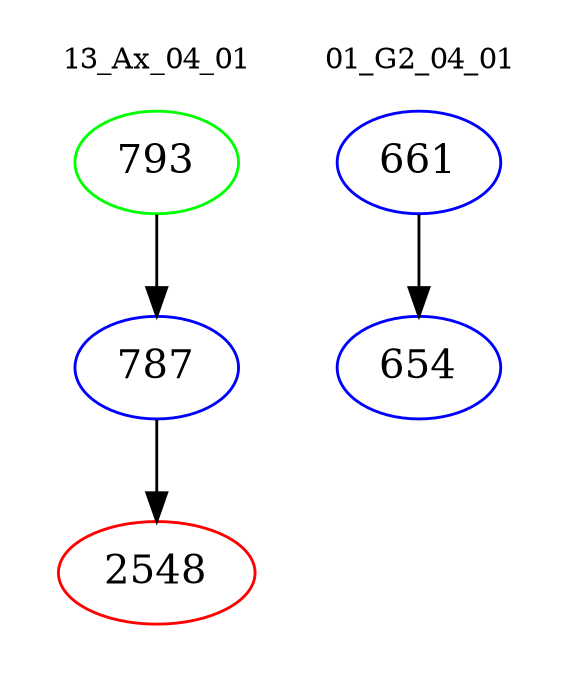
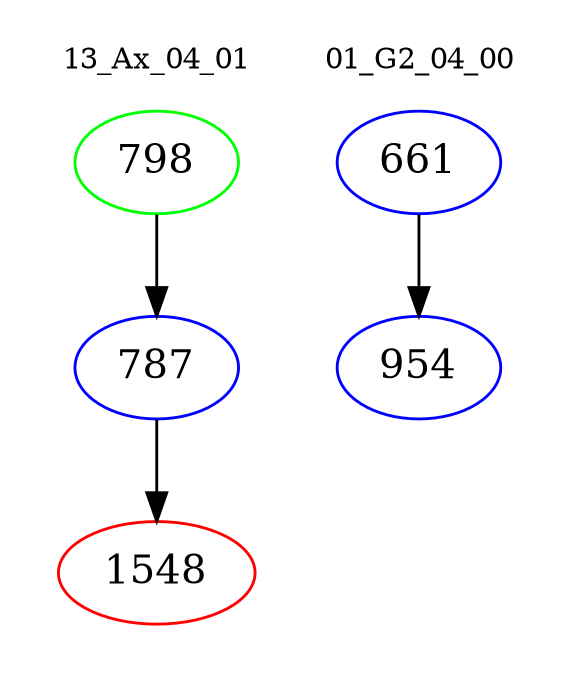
cluster "01_G2_04_01": label "01_G2_04_01" -> "01_G2_04_00"
node "793": label "793" -> "798"
node "654": label "654" -> "954"
node "2548": label "2548" -> "1548"
